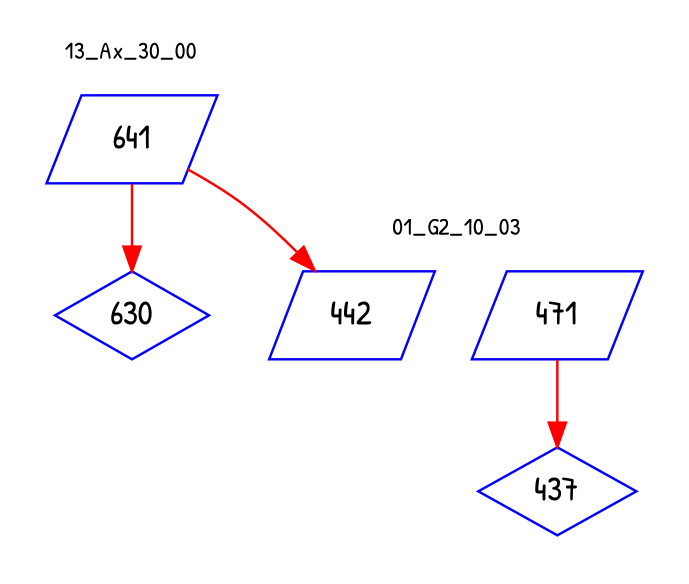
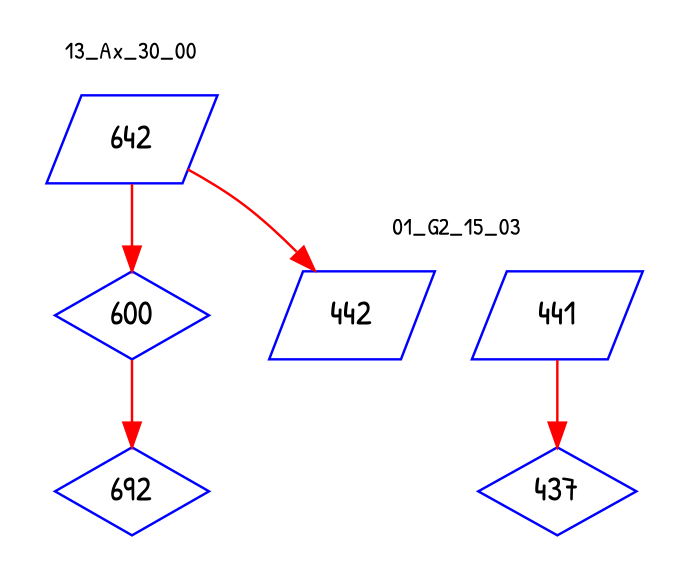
node "641": label "641" -> "642"
cluster "01_G2_10_03": label "01_G2_10_03" -> "01_G2_15_03"
node "630": label "630" -> "600"
node "471": label "471" -> "441"
node "692": added
